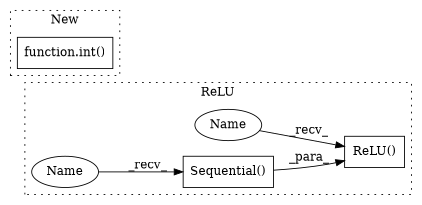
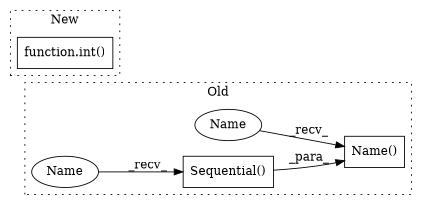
cluster "ReLU": label "ReLU" -> "Old"
node "ReLU()": label "ReLU()" -> "Name()"
